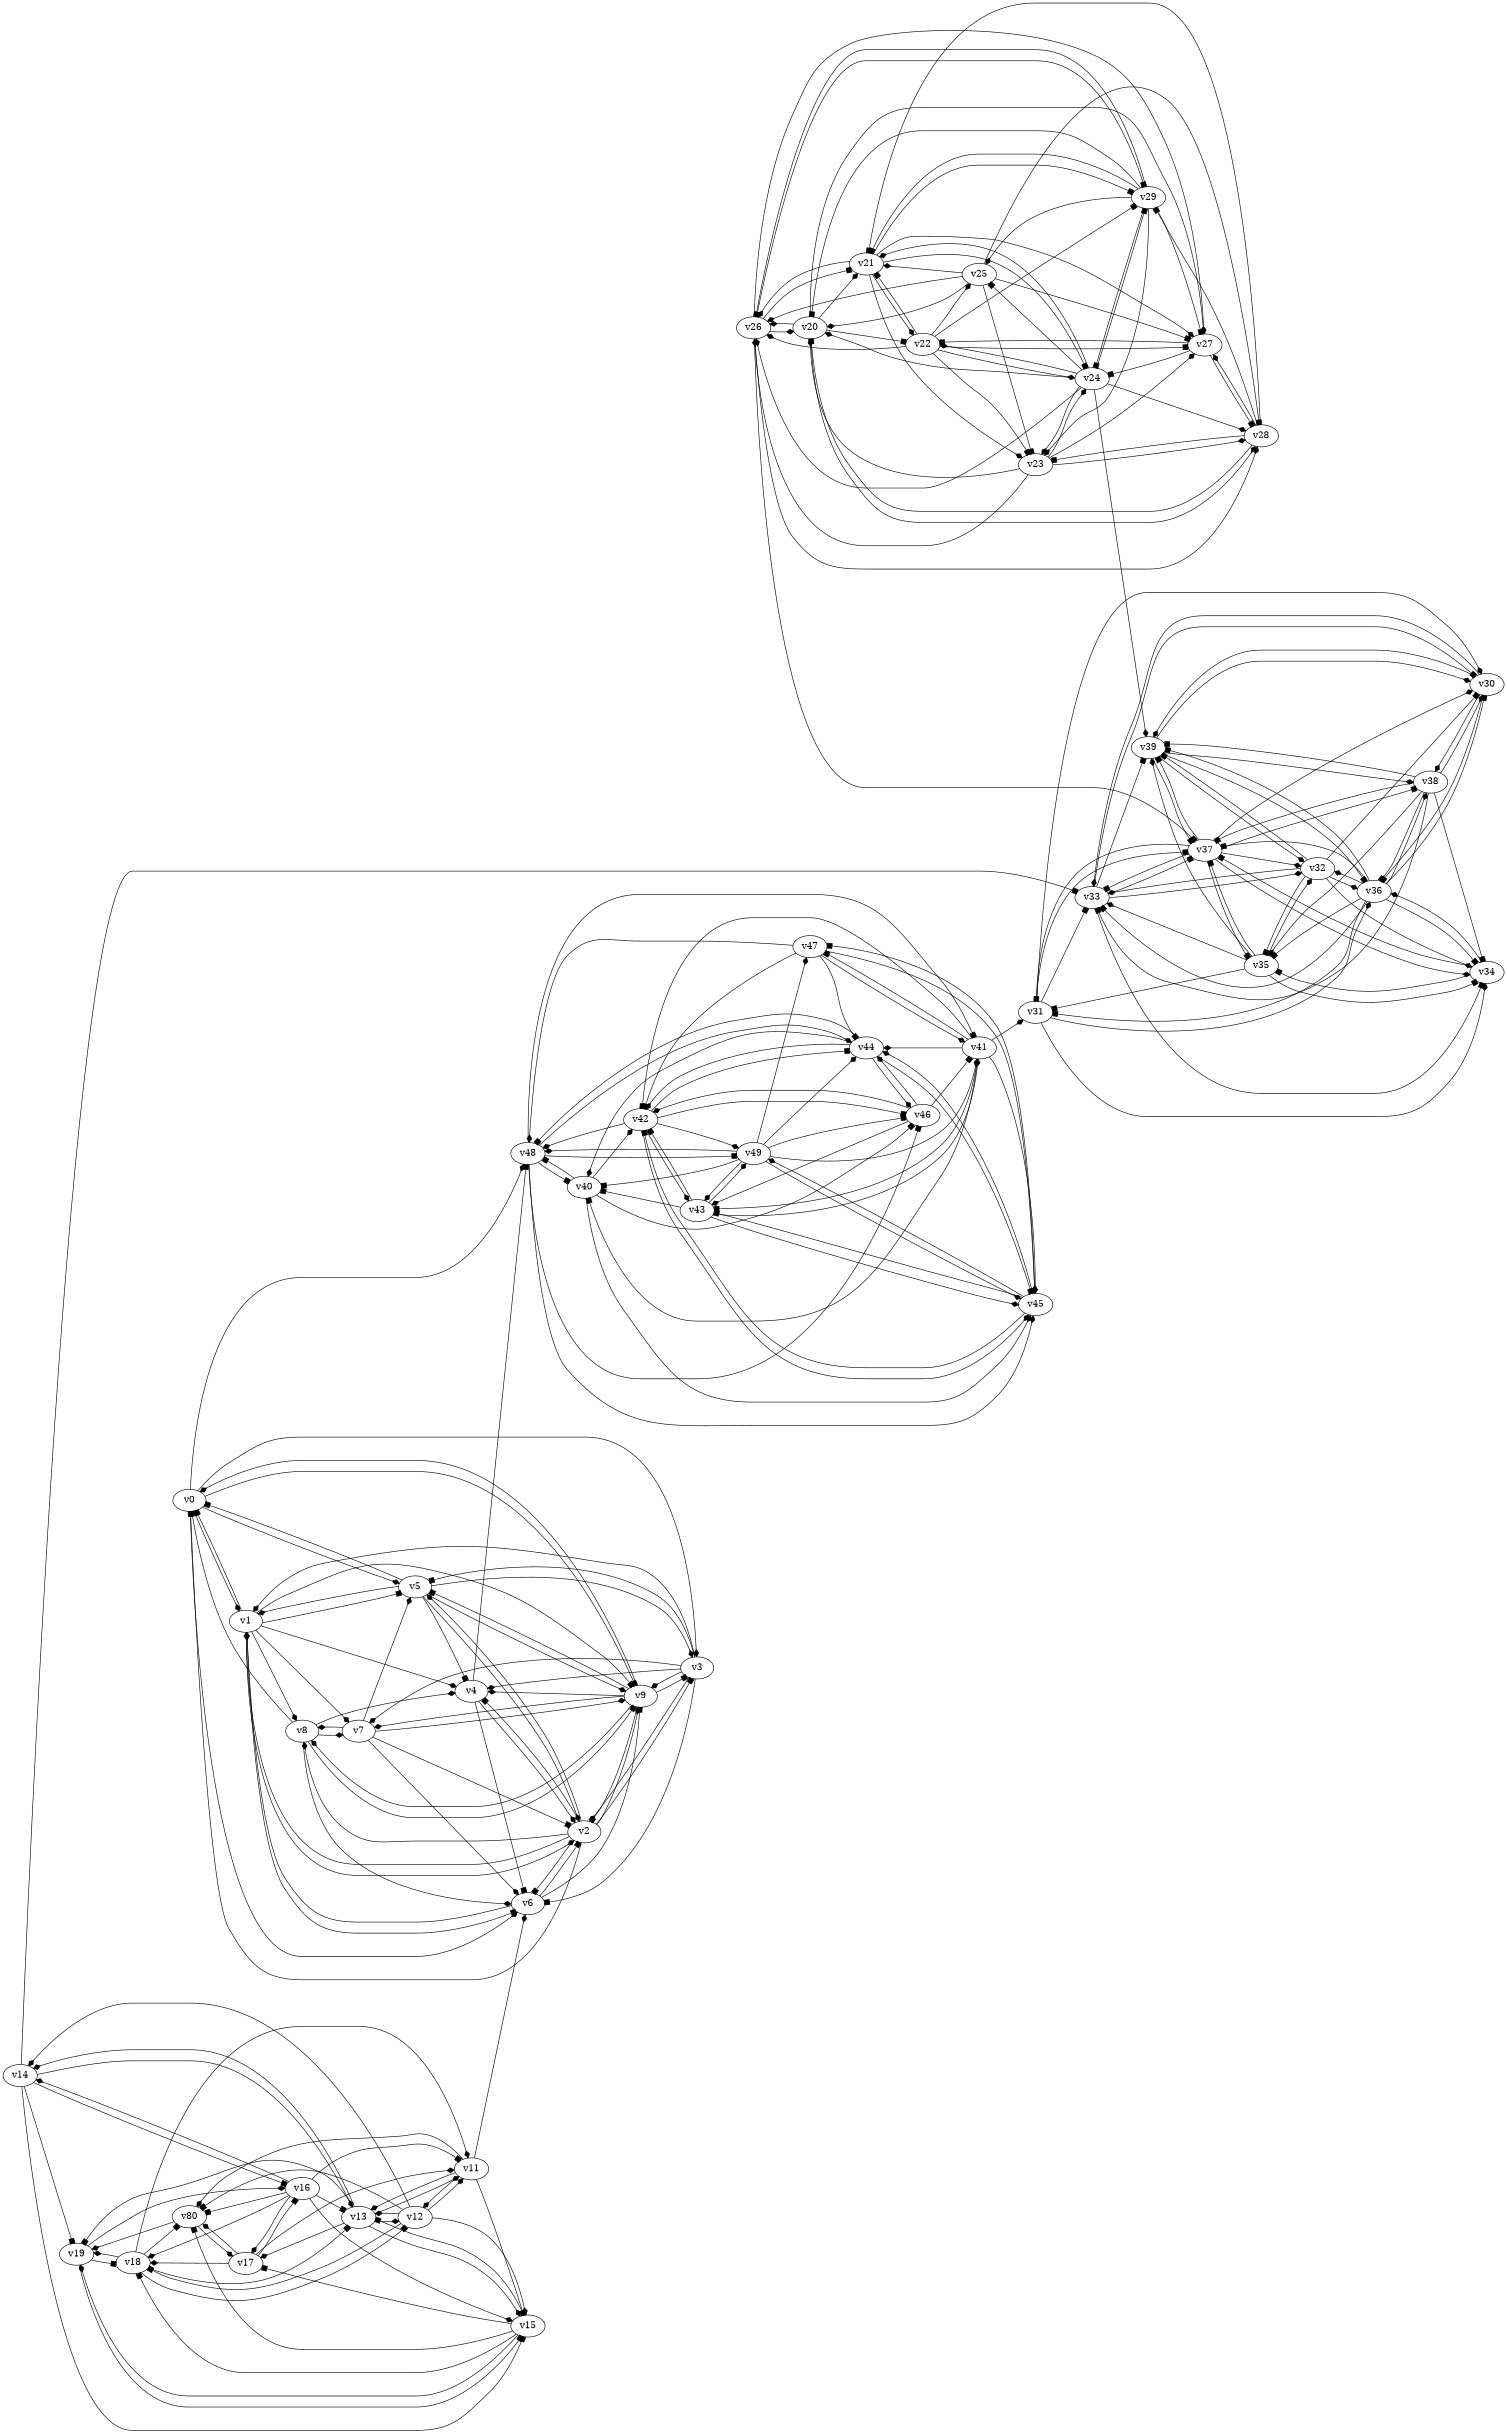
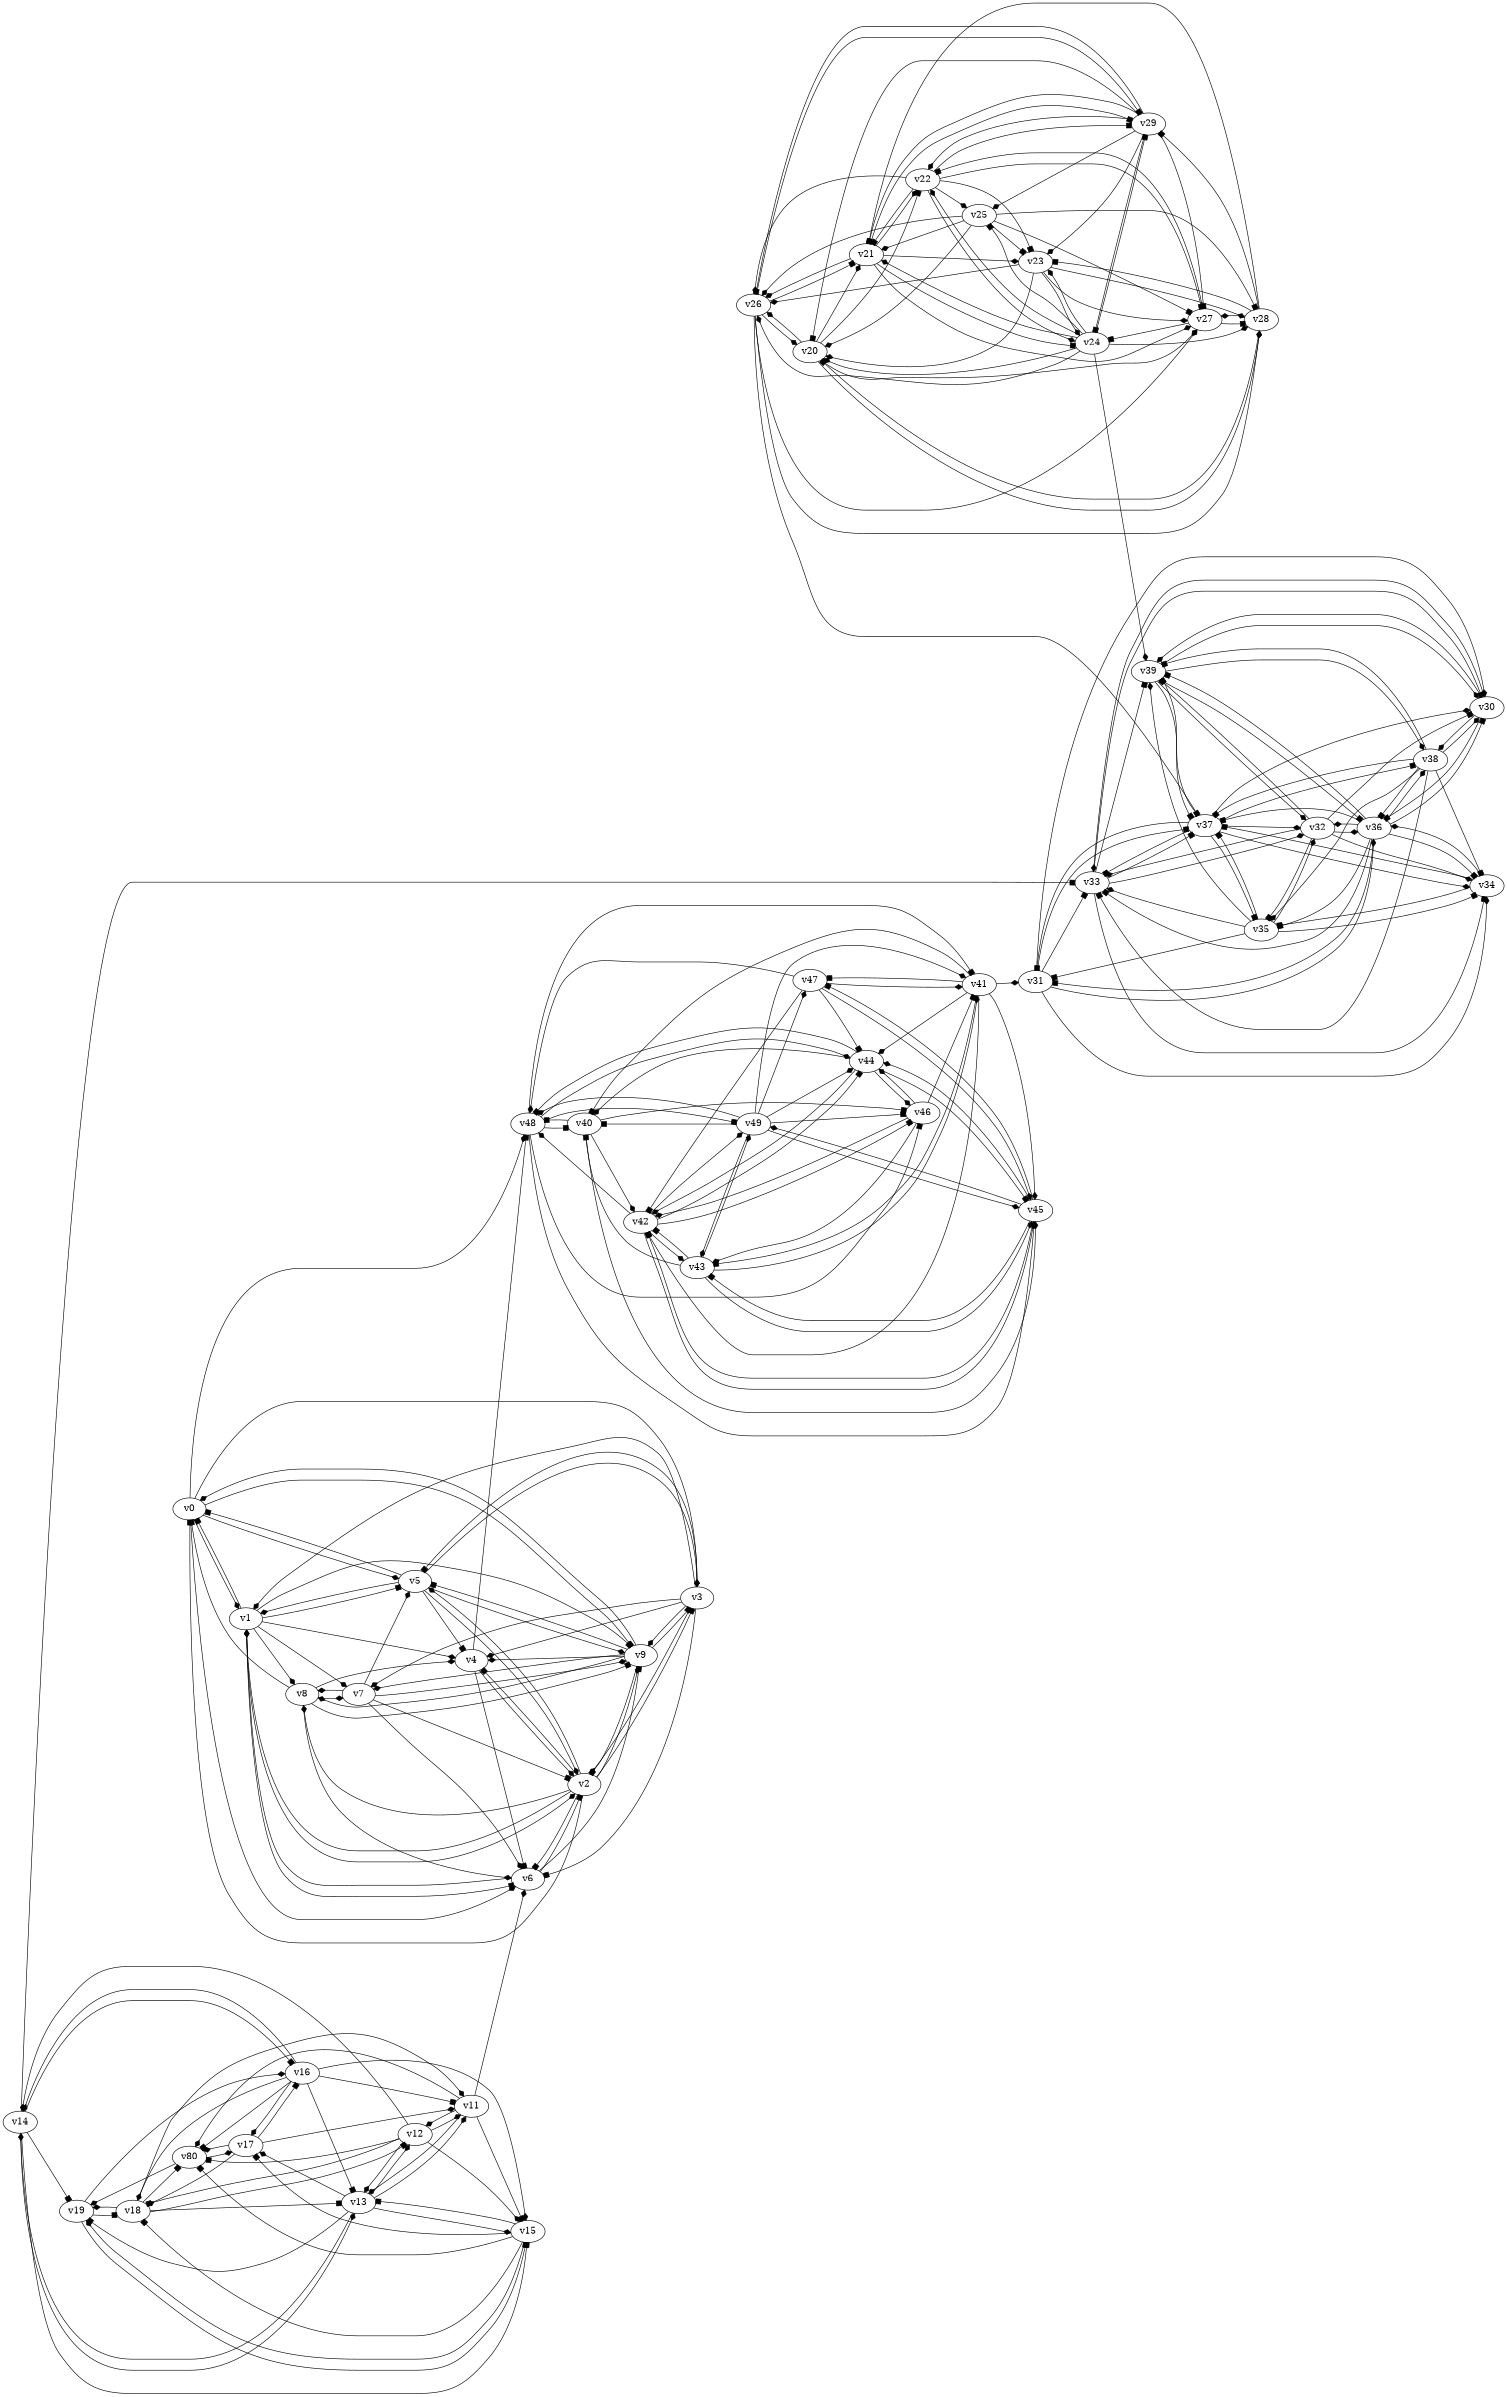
edge "v29" -> "v22": added
